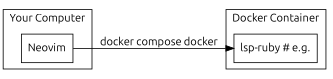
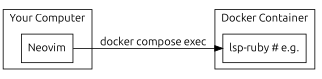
edge "Neovim" -> "lsp-ruby # e.g.": label "docker compose docker" -> "docker compose exec"
